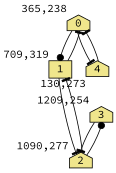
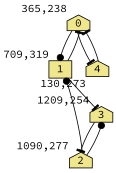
edge "1 709,319" -> "2 1090,277": now "1 709,319" -> "3 1209,254"
edge "2 1090,277" -> "1 709,319": arrowhead tee -> dot
